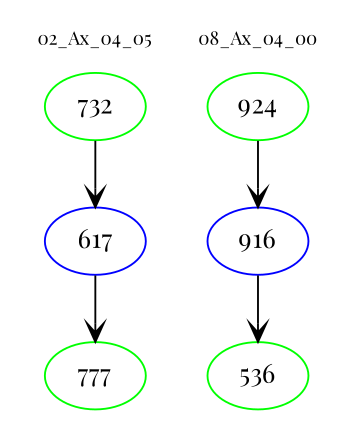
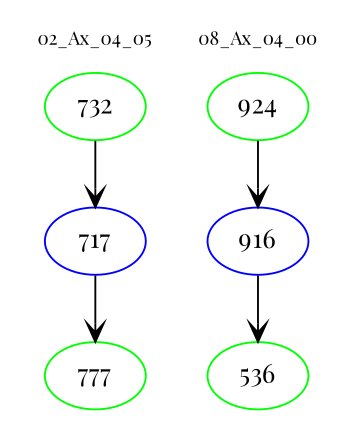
node "617": label "617" -> "717"
